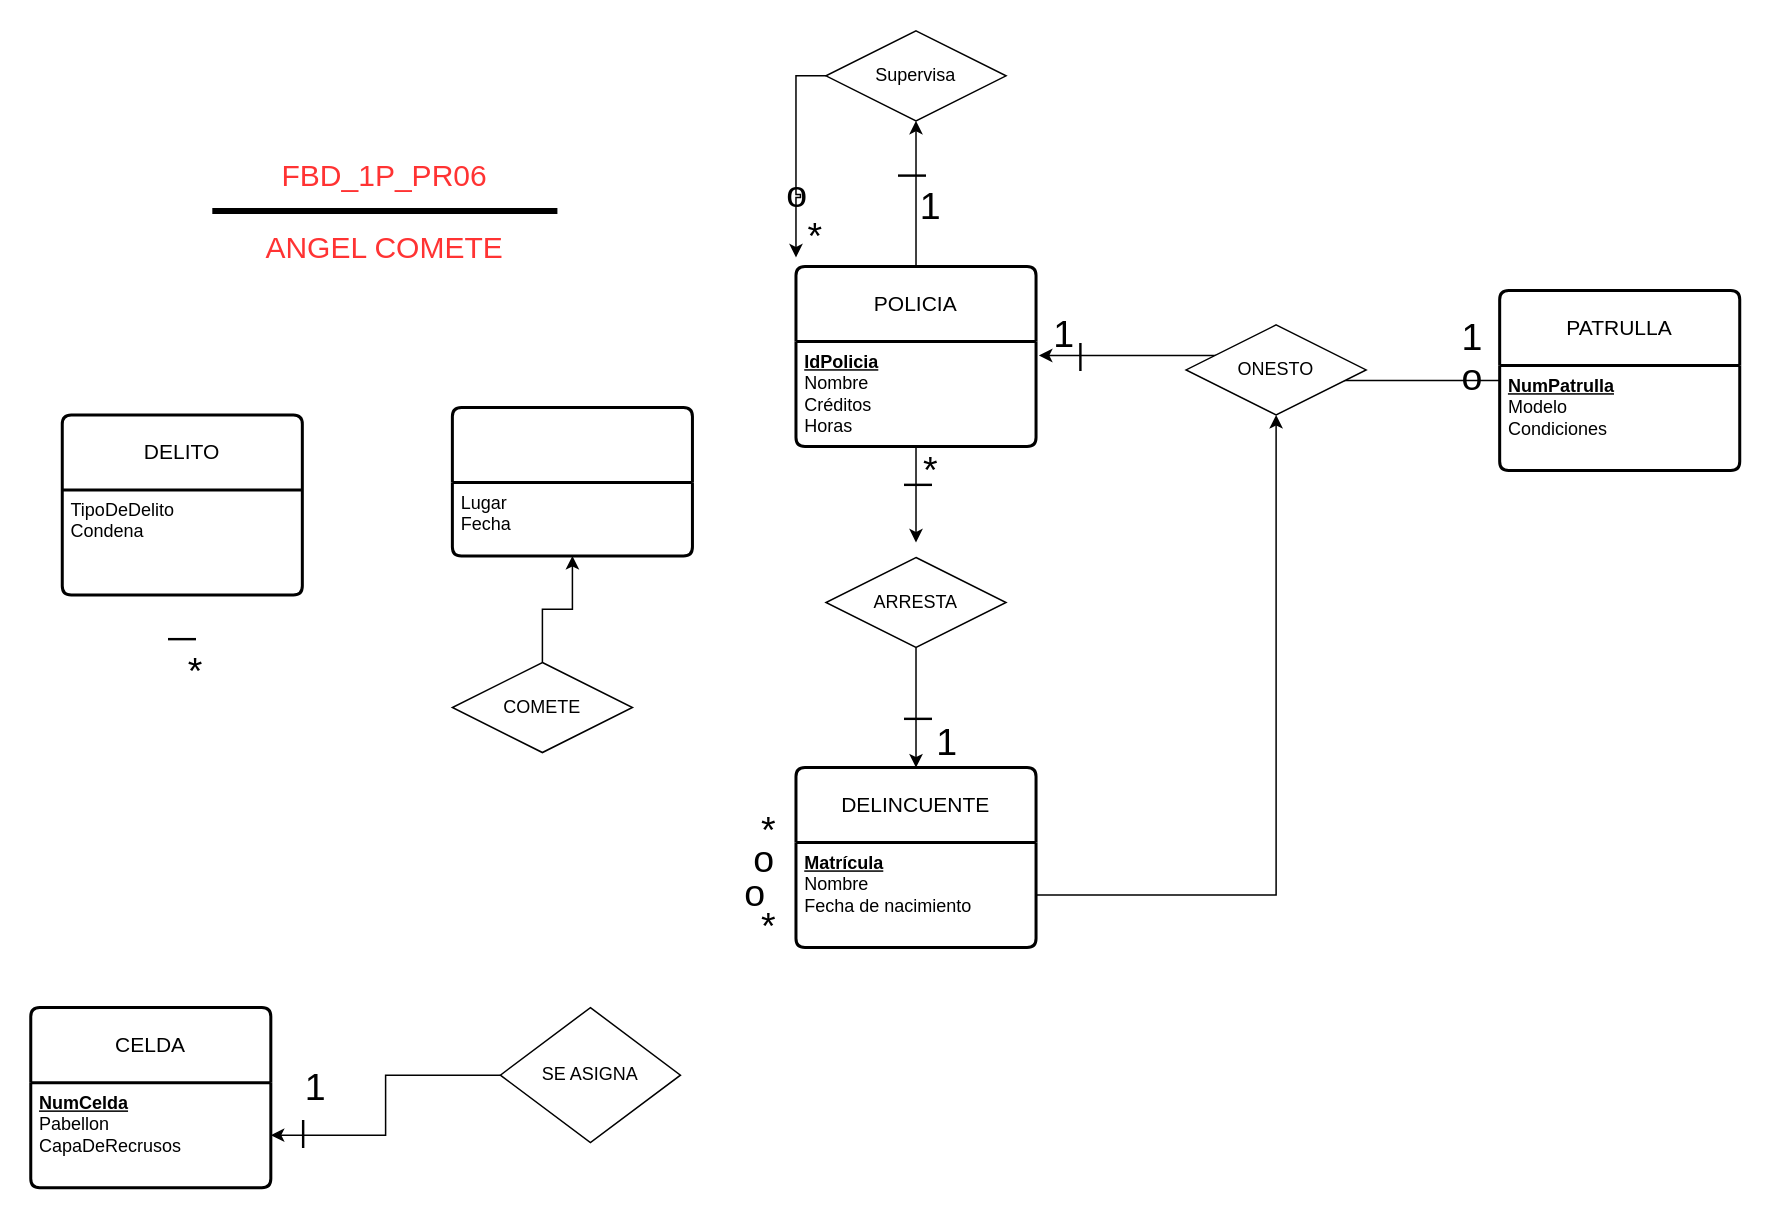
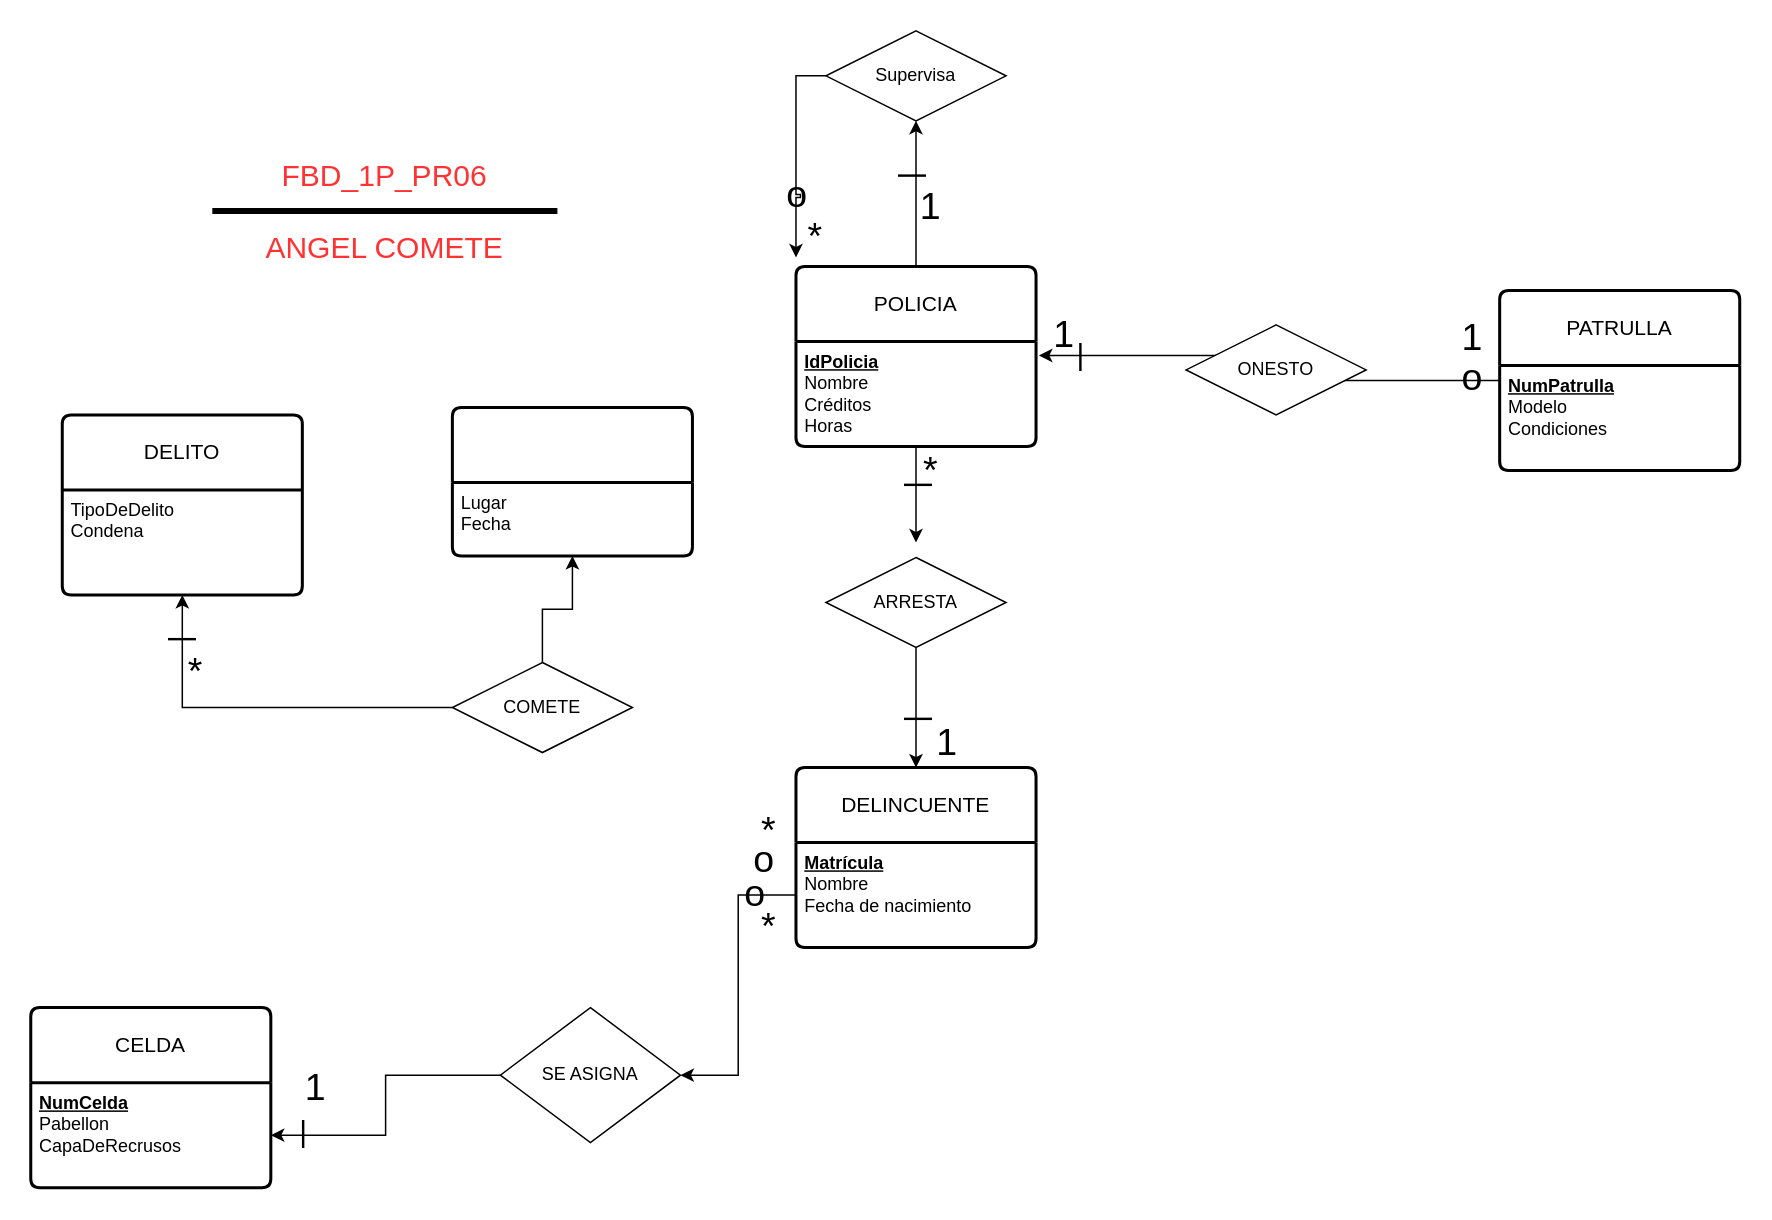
edge "COMETE" -> "TipoDeDelito Condena": added
edge "Matrícula Nombre Fecha de nacimiento" -> "ONESTO": now "Matrícula Nombre Fecha de nacimiento" -> "SE ASIGNA"
